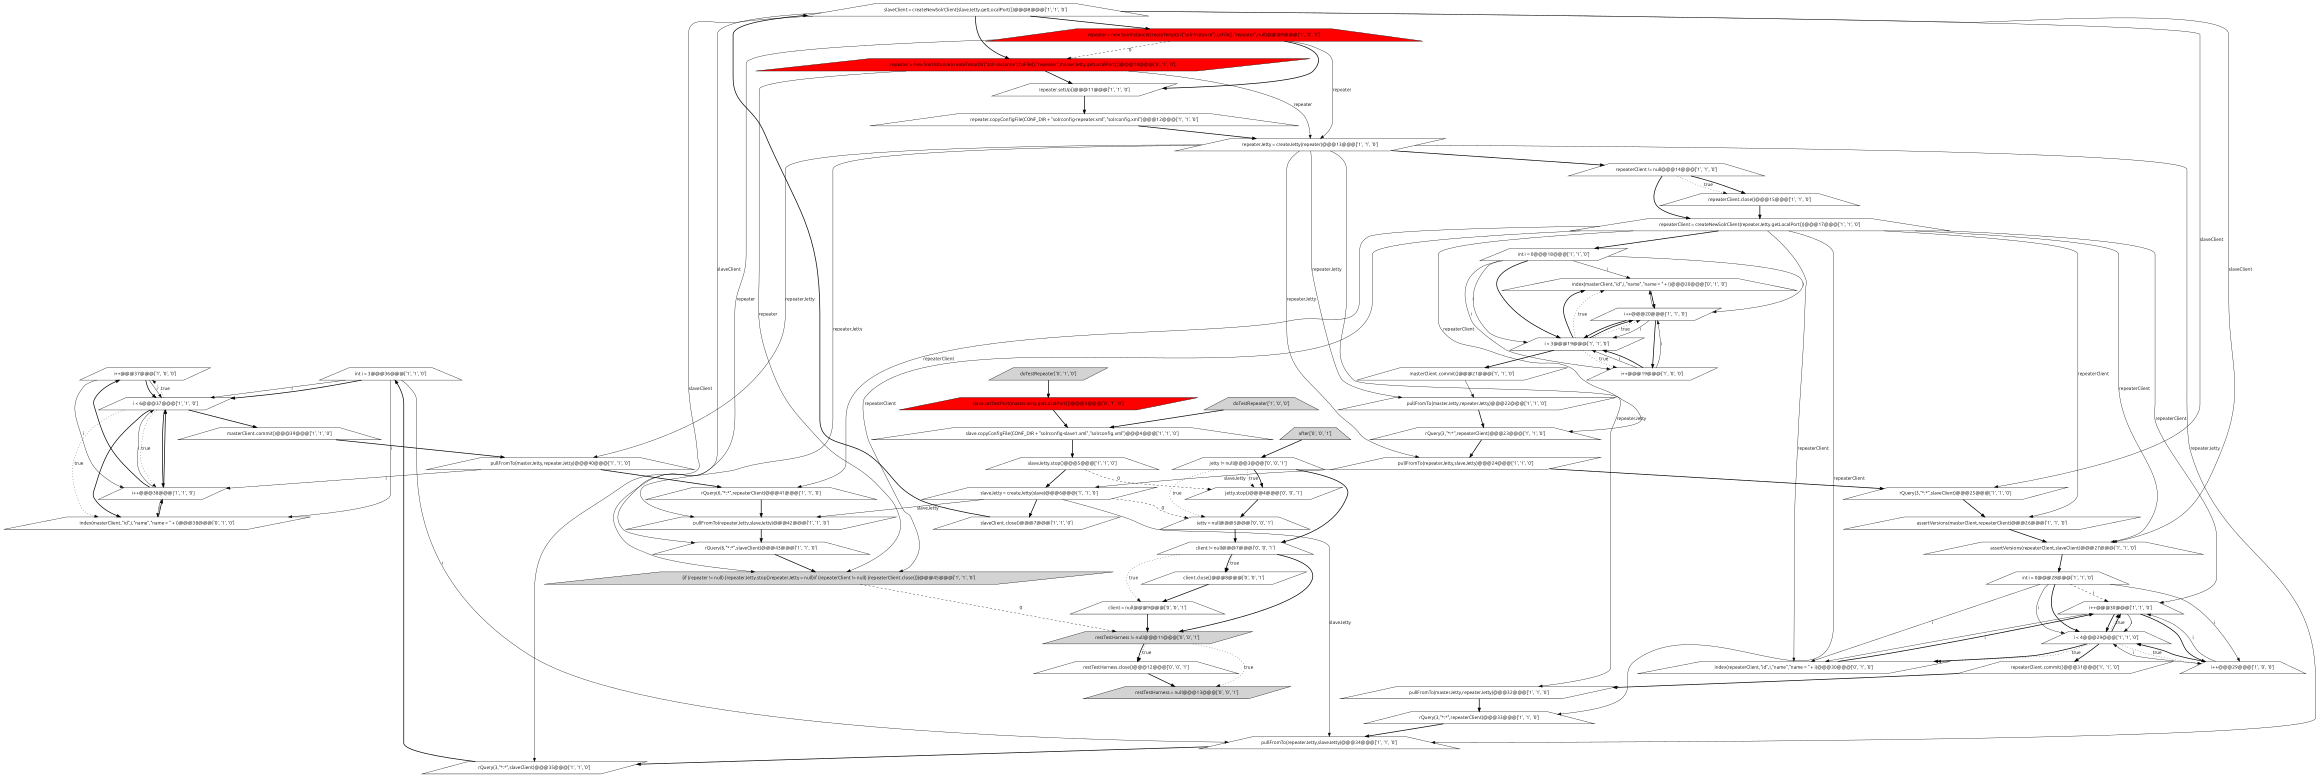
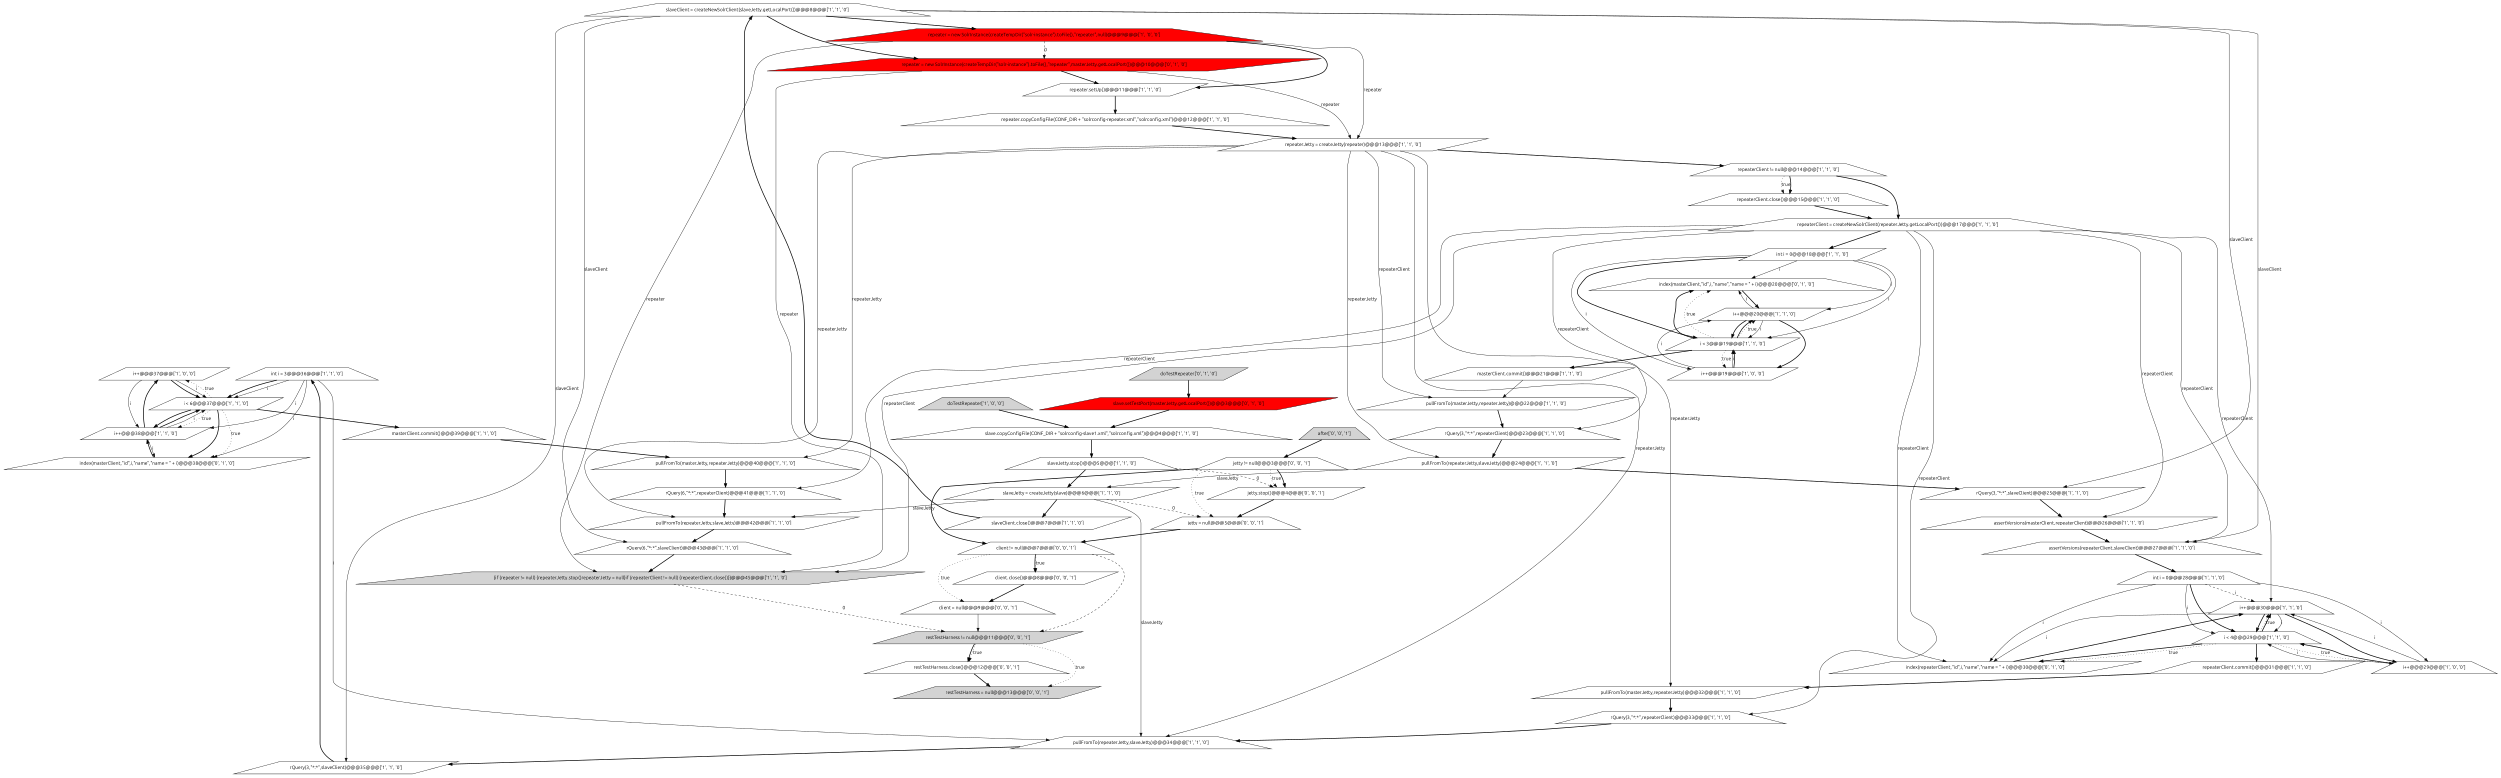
edge "repeaterJetty = createJetty(repeater)@@@13@@@['1', '1', '0']" -> "pullFromTo(masterJetty,repeaterJetty)@@@22@@@['1', '1', '0']": label "repeaterJetty" -> "repeaterClient"
edge "pullFromTo(masterJetty,repeaterJetty)@@@40@@@['1', '1', '0']" -> "i++@@@38@@@['1', '1', '0']": now "int i = 3@@@36@@@['1', '1', '0']" -> "i++@@@38@@@['1', '1', '0']"
edge "client != null@@@7@@@['0', '0', '1']" -> "restTestHarness != null@@@11@@@['0', '0', '1']": style bold -> dashed
edge "client = null@@@9@@@['0', '0', '1']" -> "restTestHarness != null@@@11@@@['0', '0', '1']": style bold -> solid
